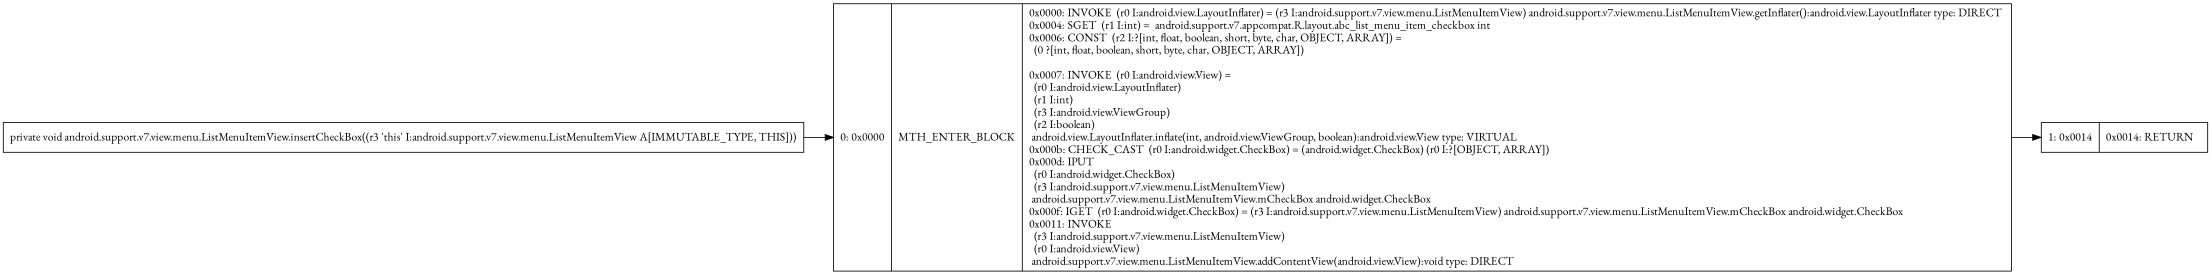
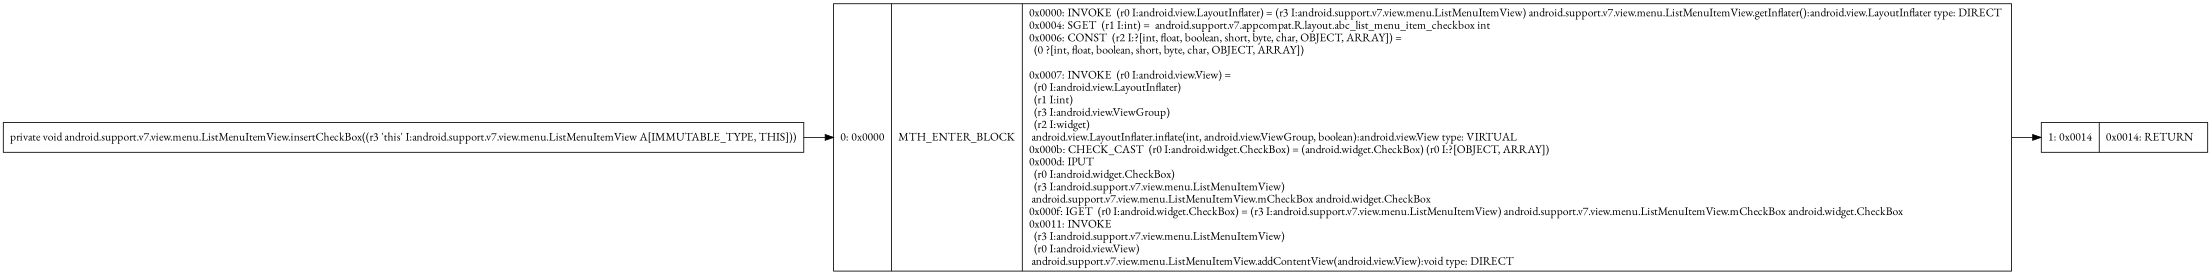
node "0: 0x0000": text "(r2 I:boolean)" -> "(r2 I:widget)"
